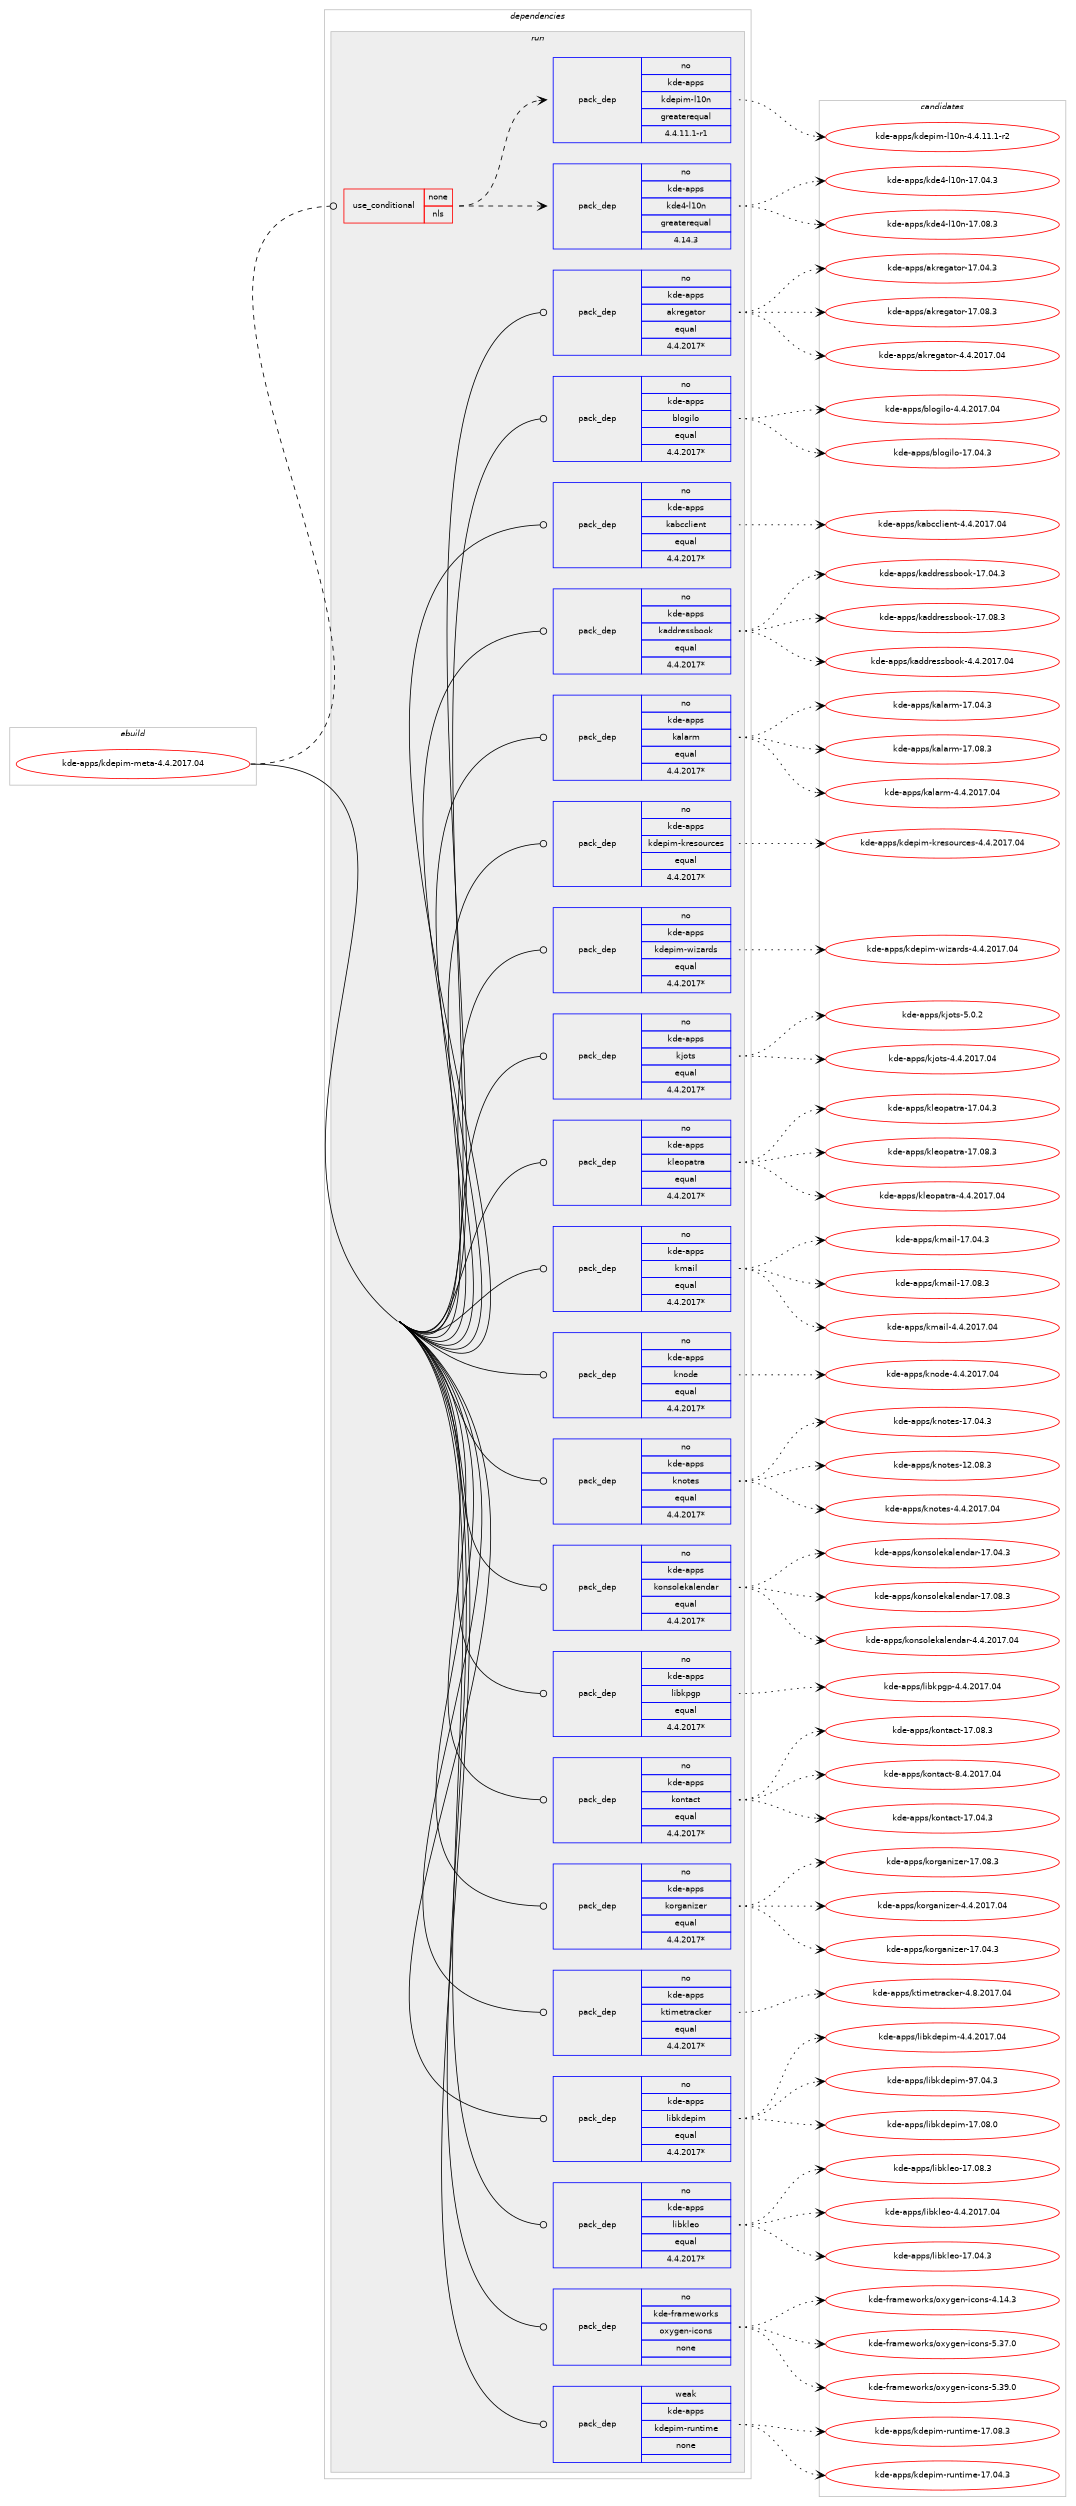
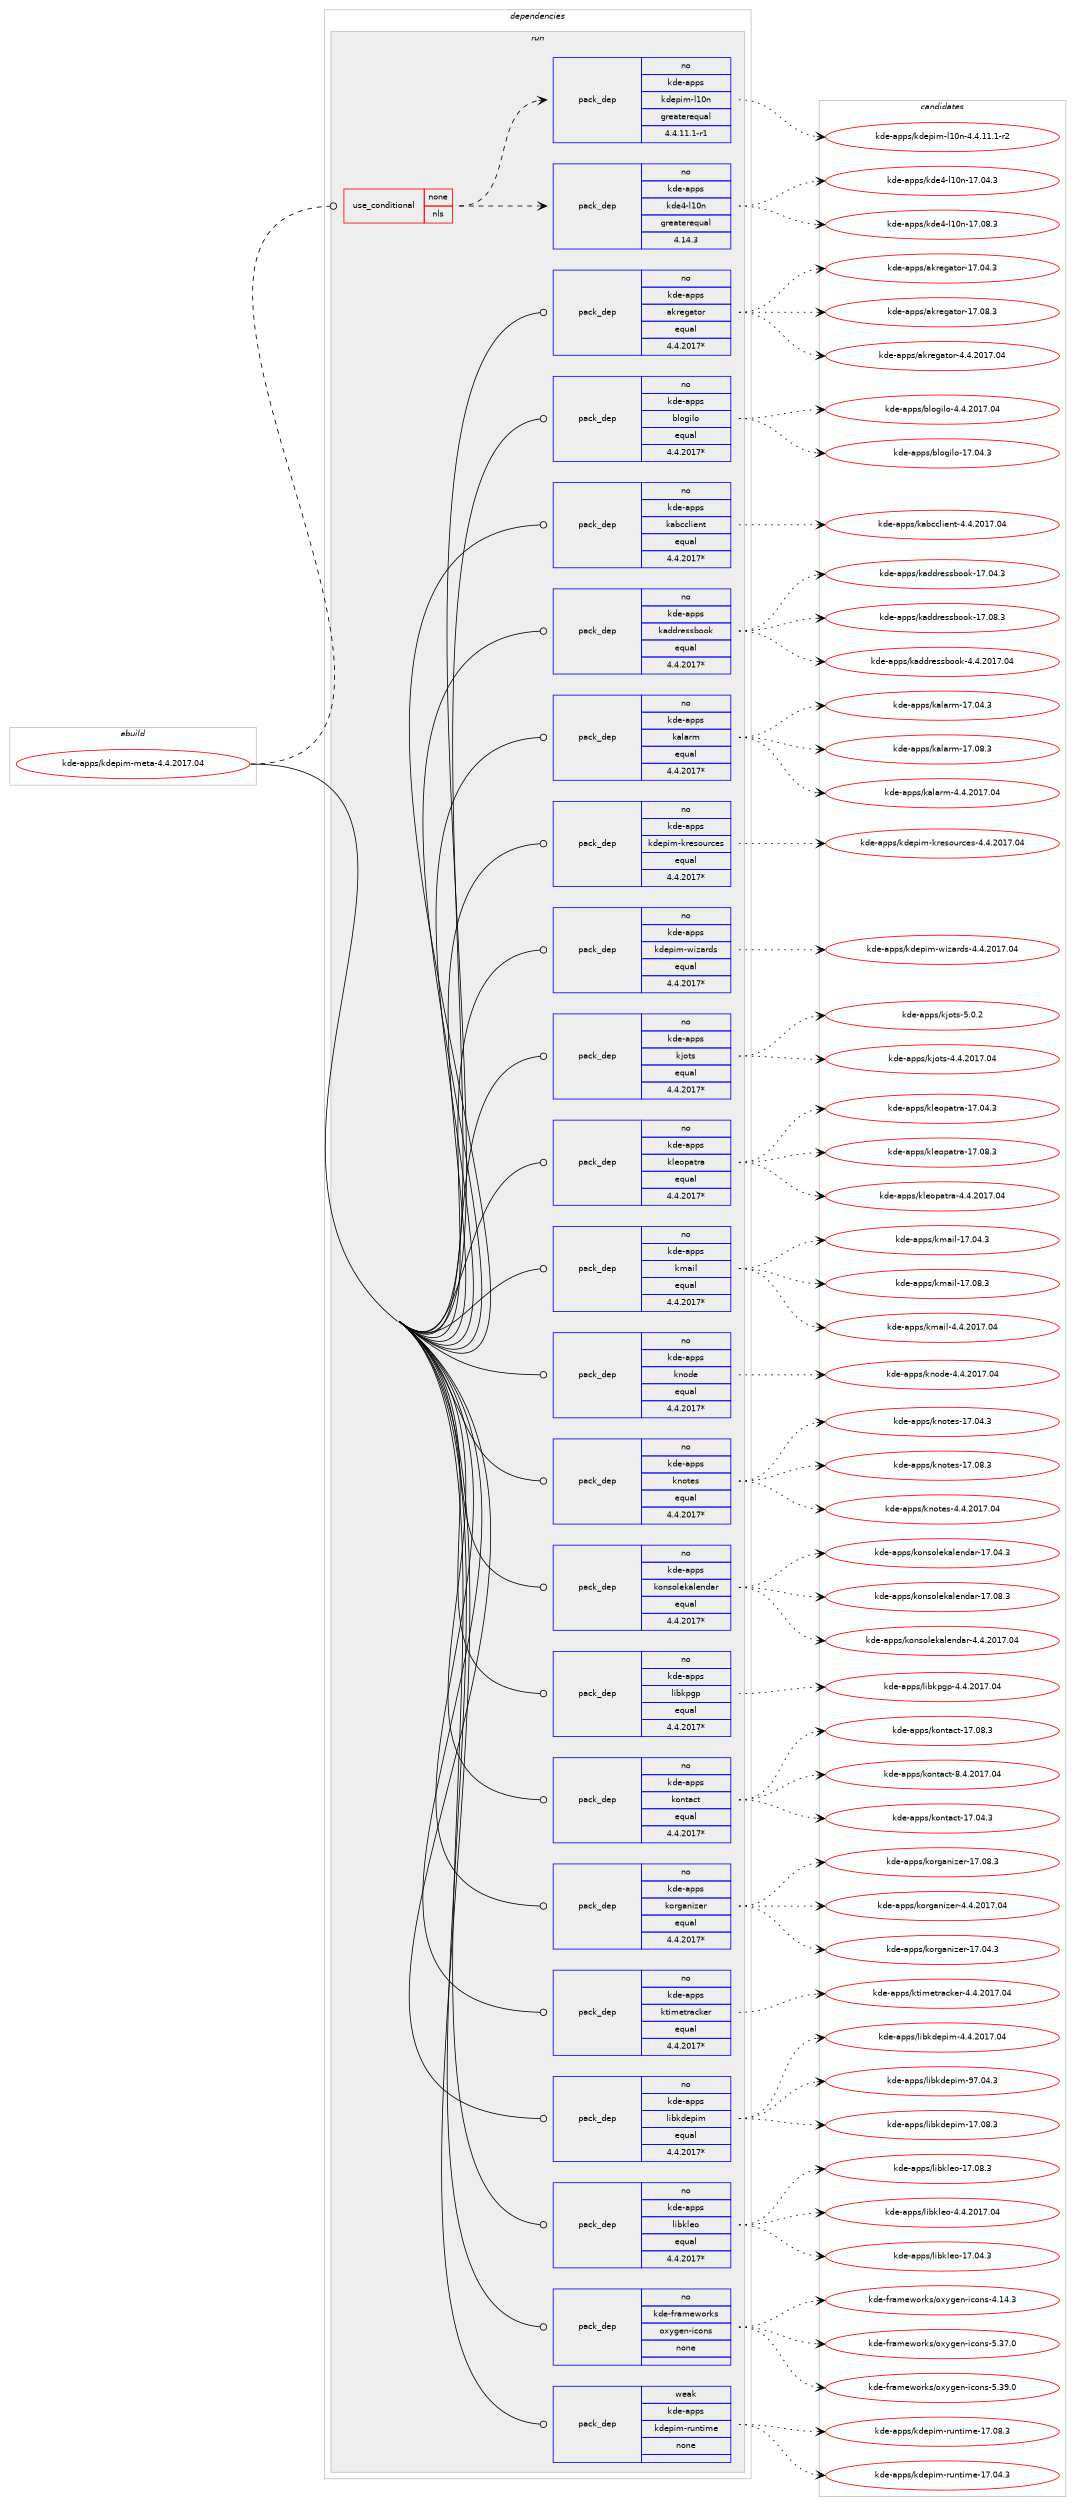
node "kde-apps/knotes-12.08.3": label "kde-apps/knotes-12.08.3" -> "kde-apps/knotes-17.08.3"
node "kde-apps/ktimetracker-4.8.2017.04": label "kde-apps/ktimetracker-4.8.2017.04" -> "kde-apps/ktimetracker-4.4.2017.04"
node "kde-apps/libkdepim-17.08.0": label "kde-apps/libkdepim-17.08.0" -> "kde-apps/libkdepim-17.08.3"
